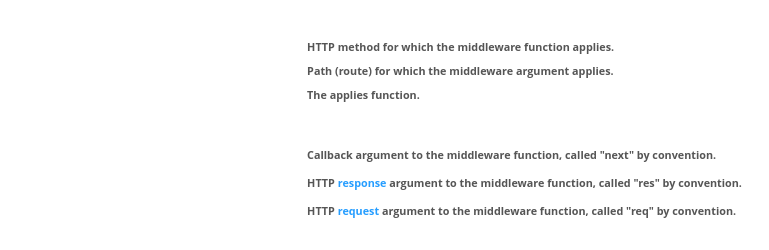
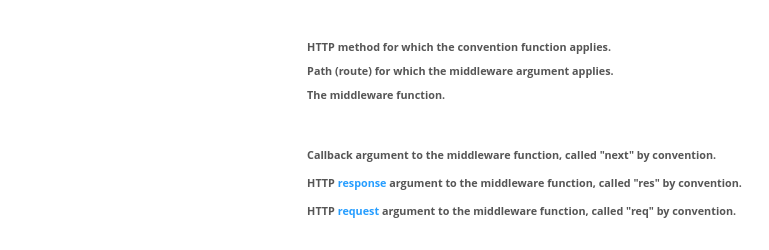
node "HTTP method for which the middleware function applies.": label "HTTP method for which the middleware function applies." -> "HTTP method for which the convention function applies."
node "The applies function.": label "The applies function." -> "The middleware function."
